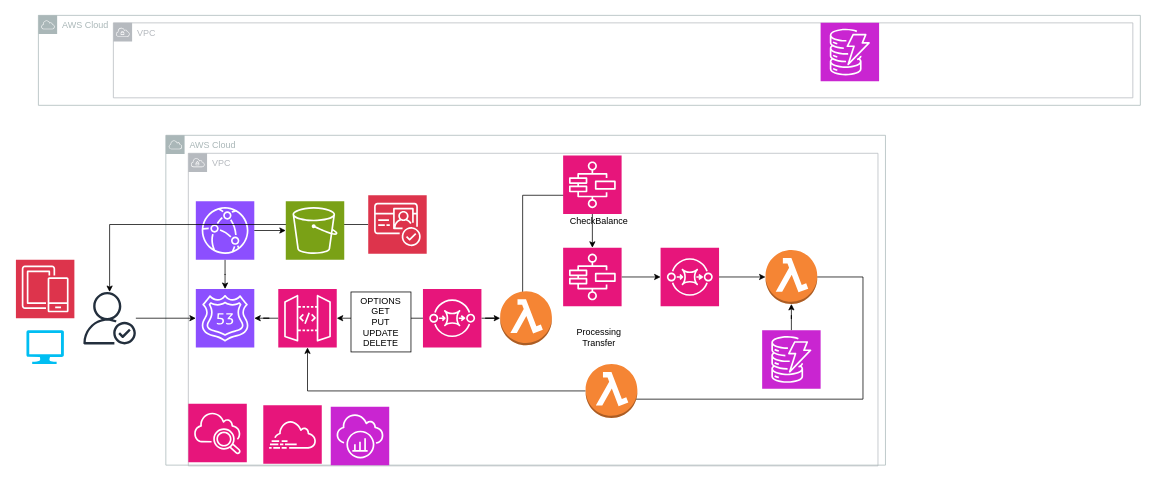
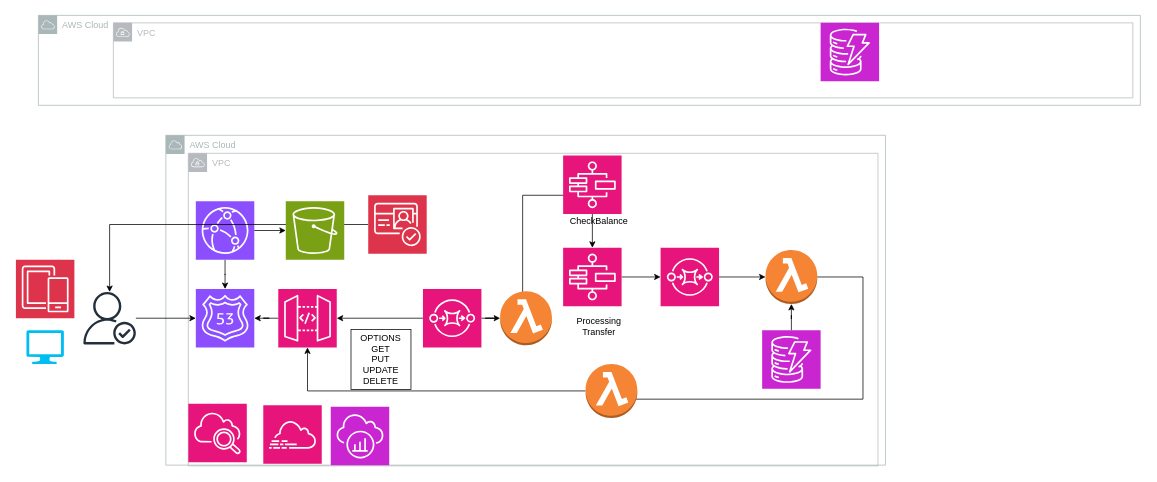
node "OPTIONS GET PUT UPDATE DELETE": moved (381, 322) -> (381, 360)
node "Processing Transfer": moved (599, 338) -> (599, 327)
